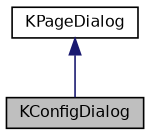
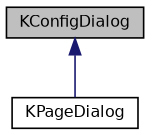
edge "KConfigDialog" -> "KPageDialog": reversed
